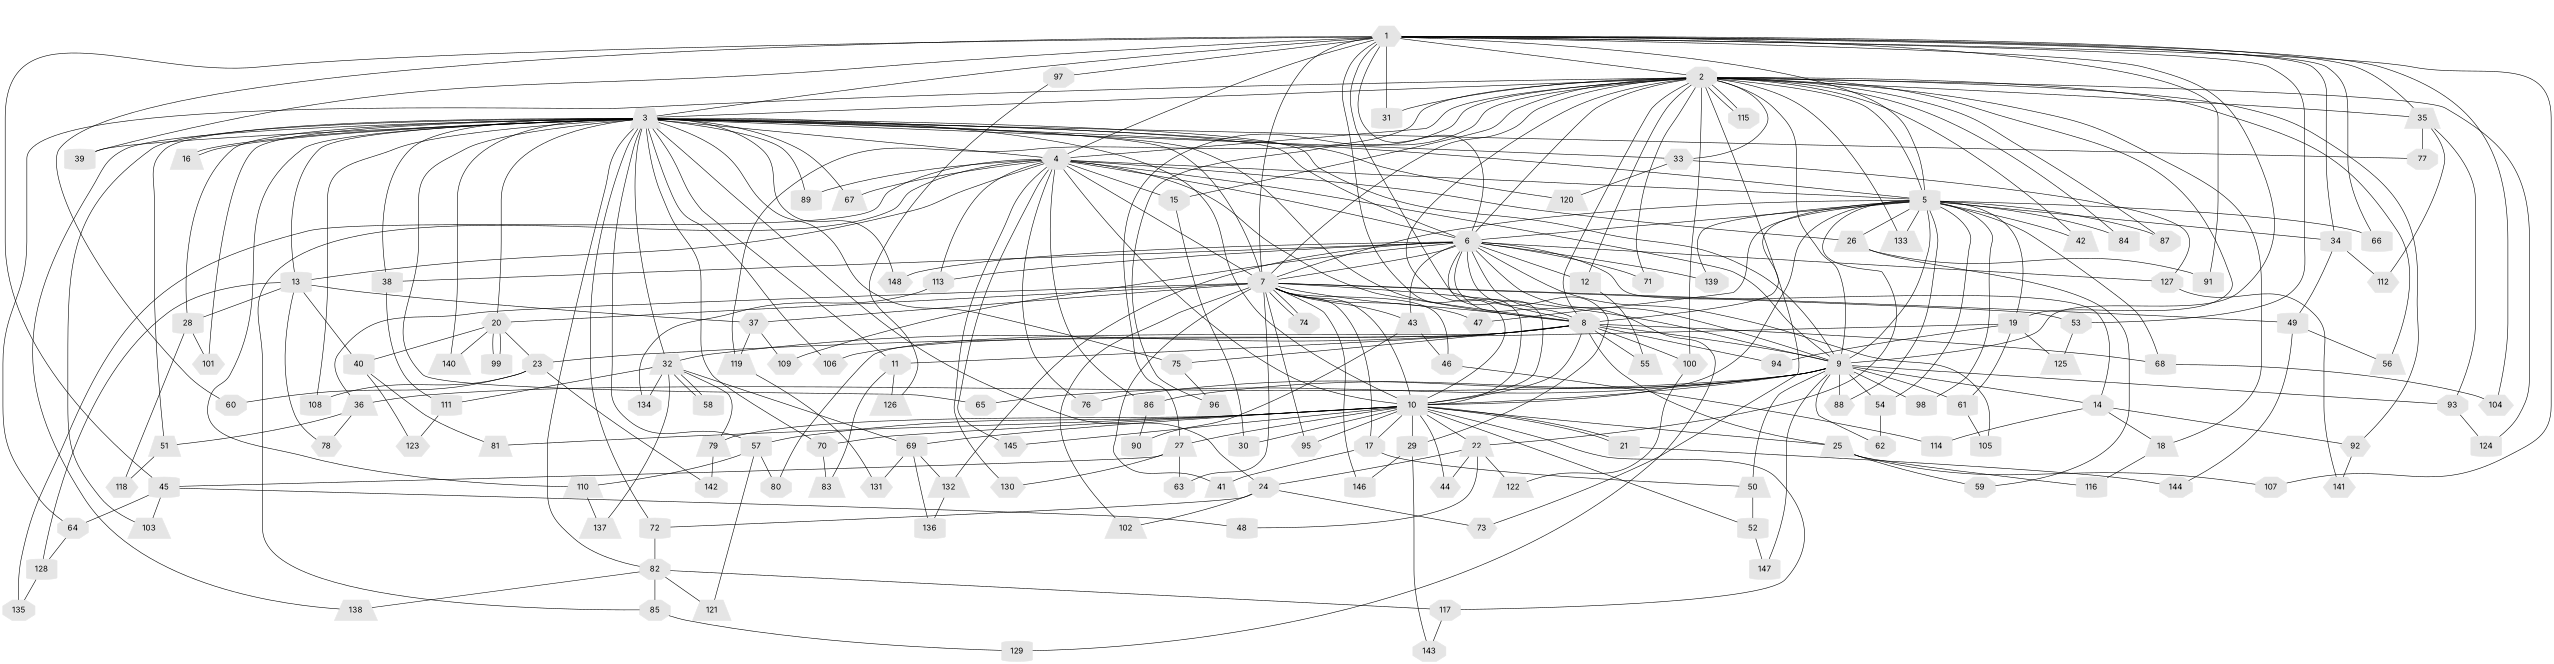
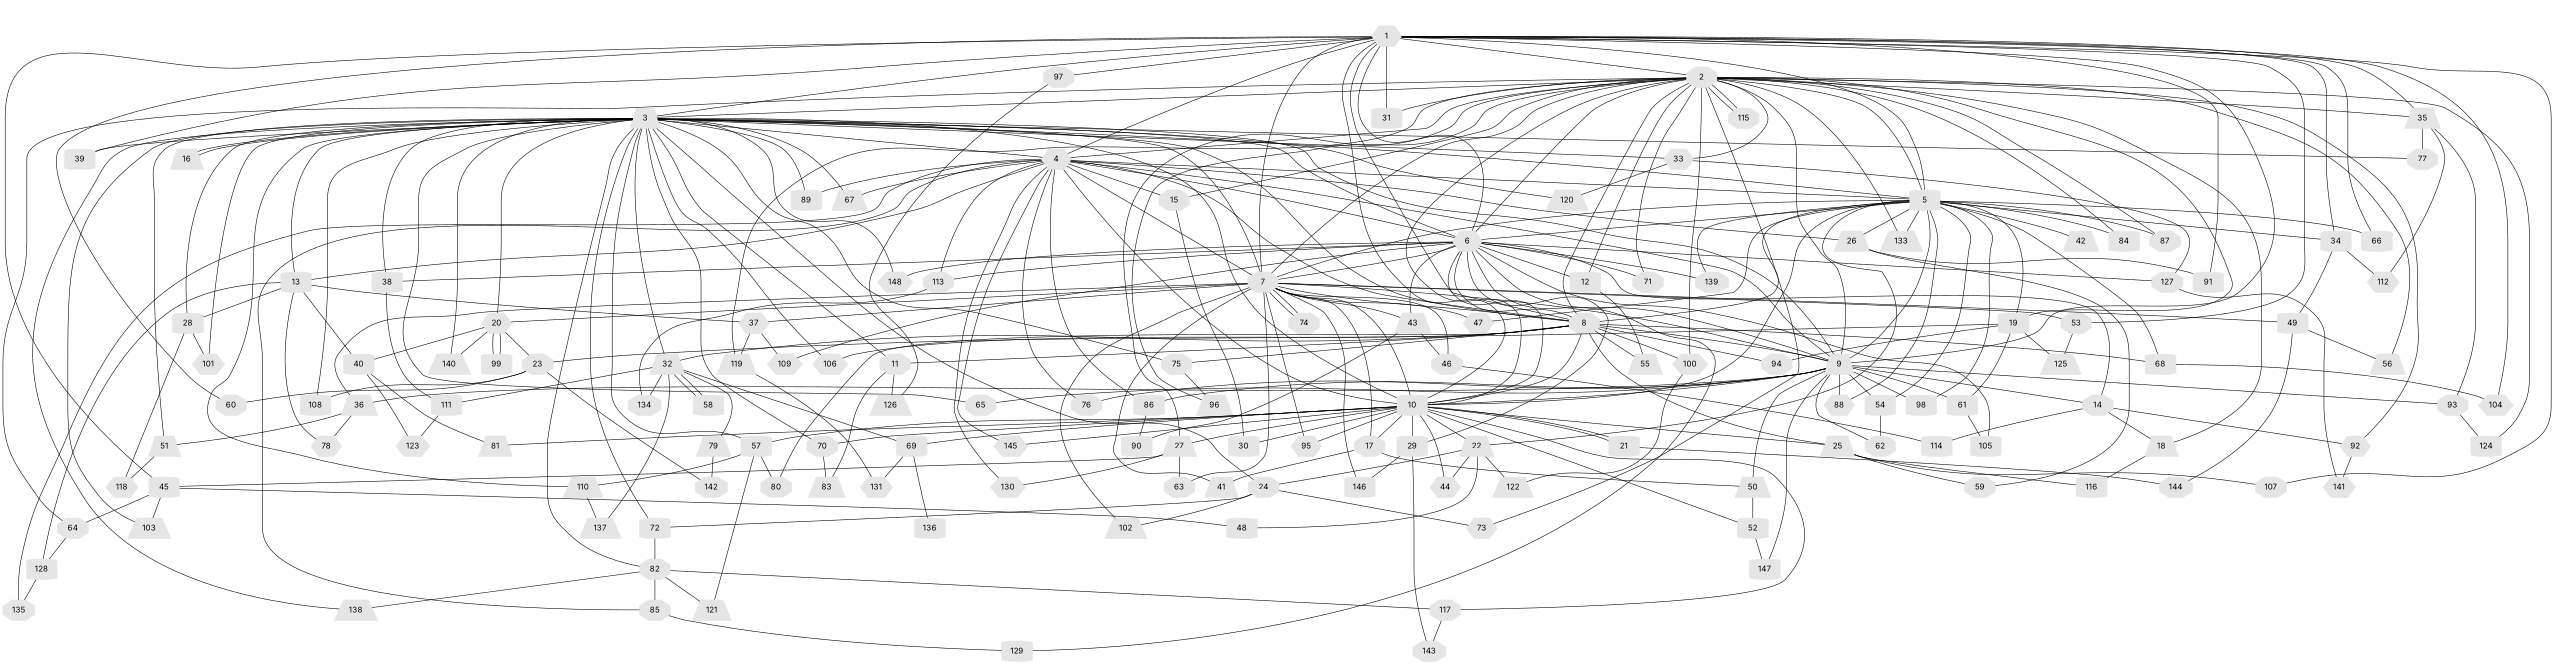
edge "2" -- "42": removed
edge "10" -- "79": removed
node "132": removed
